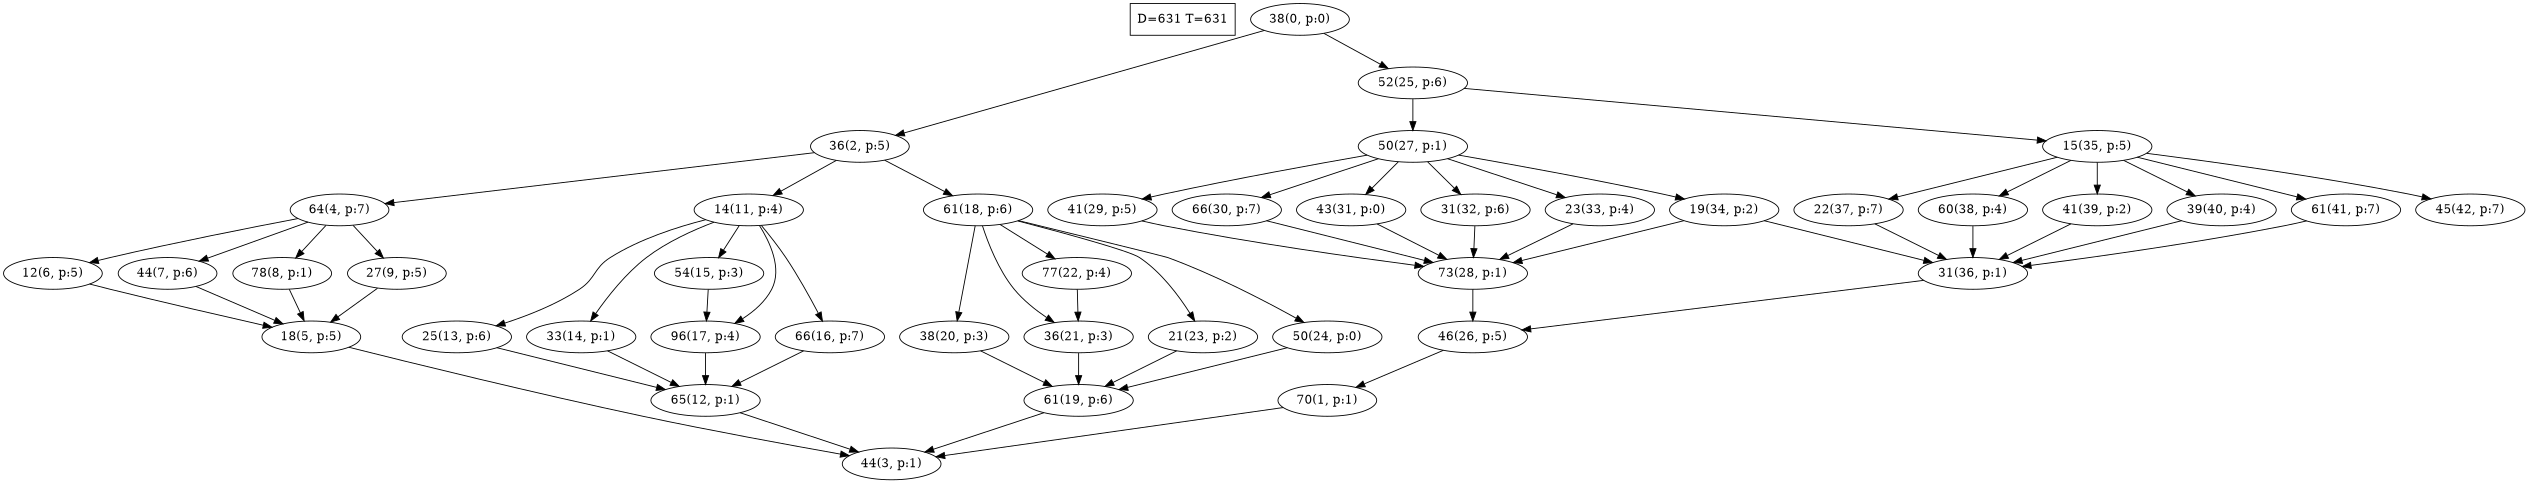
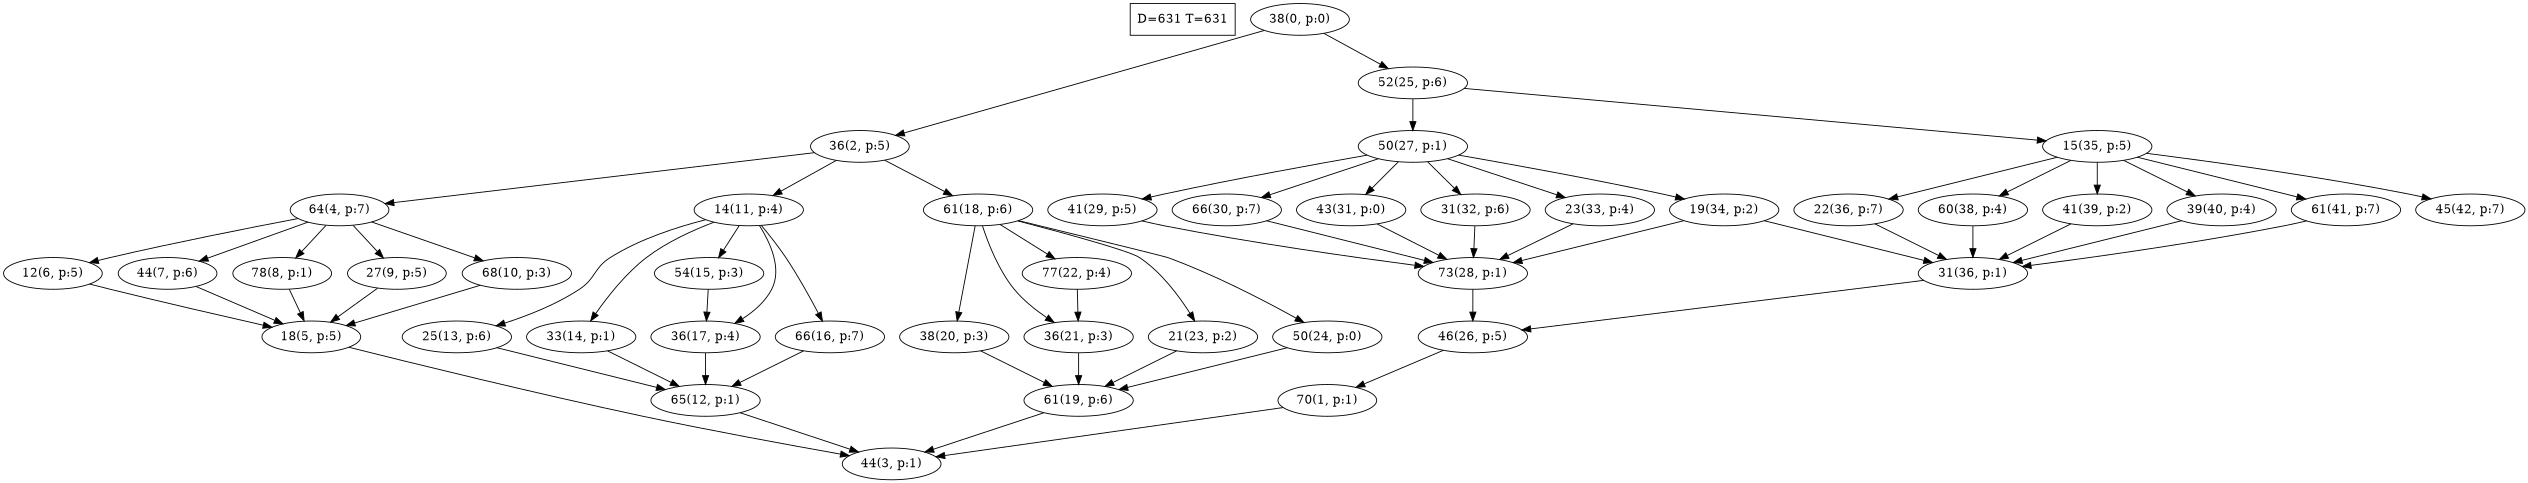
node "22(37, p:7)": label "22(37, p:7)" -> "22(36, p:7)"
node "68(10, p:3)": added
node "96(17, p:4)": label "96(17, p:4)" -> "36(17, p:4)"
